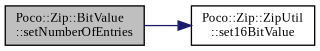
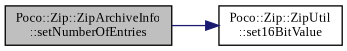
node "Poco::Zip::BitValue ::setNumberOfEntries": label "Poco::Zip::BitValue ::setNumberOfEntries" -> "Poco::Zip::ZipArchiveInfo ::setNumberOfEntries"
